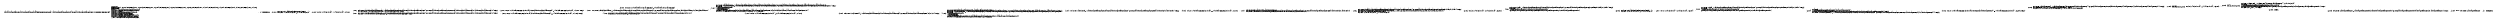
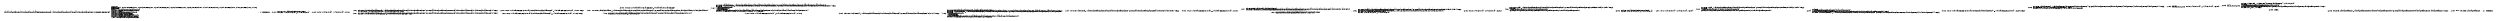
node "51: 0x0051": added
